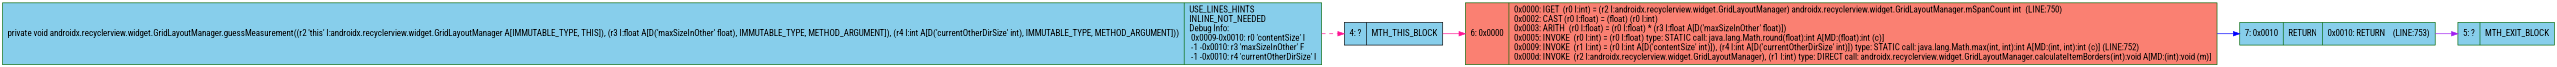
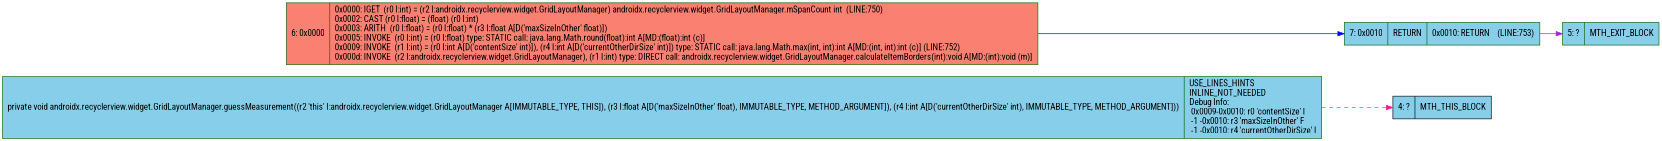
edge "4: ?" -> "6: 0x0000": removed
